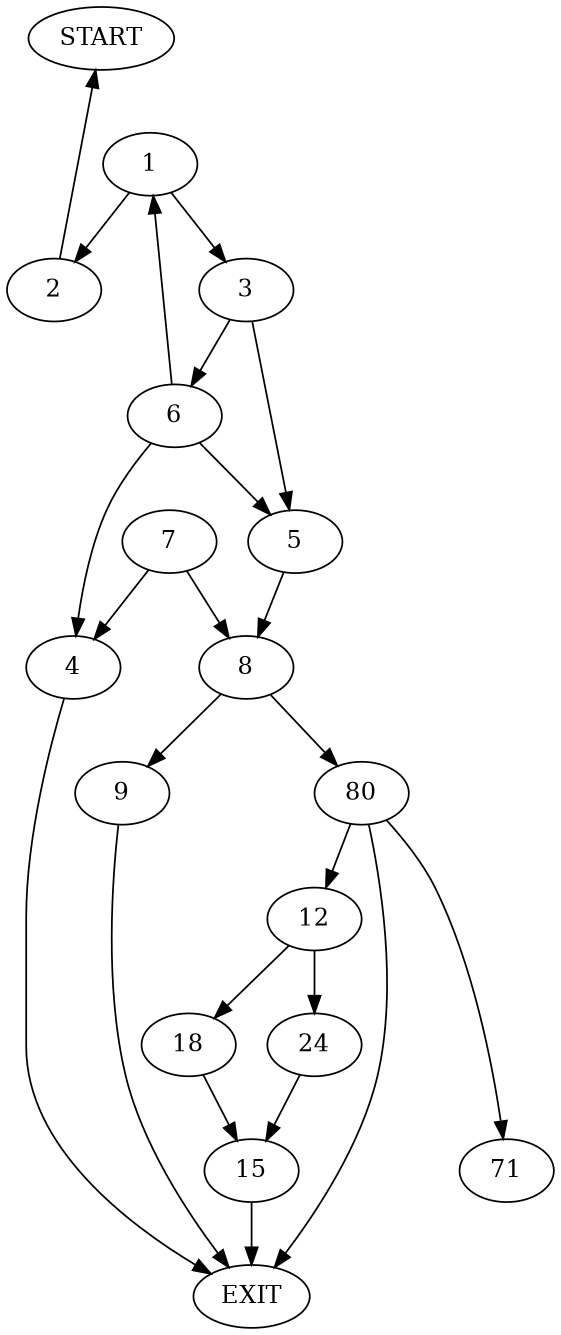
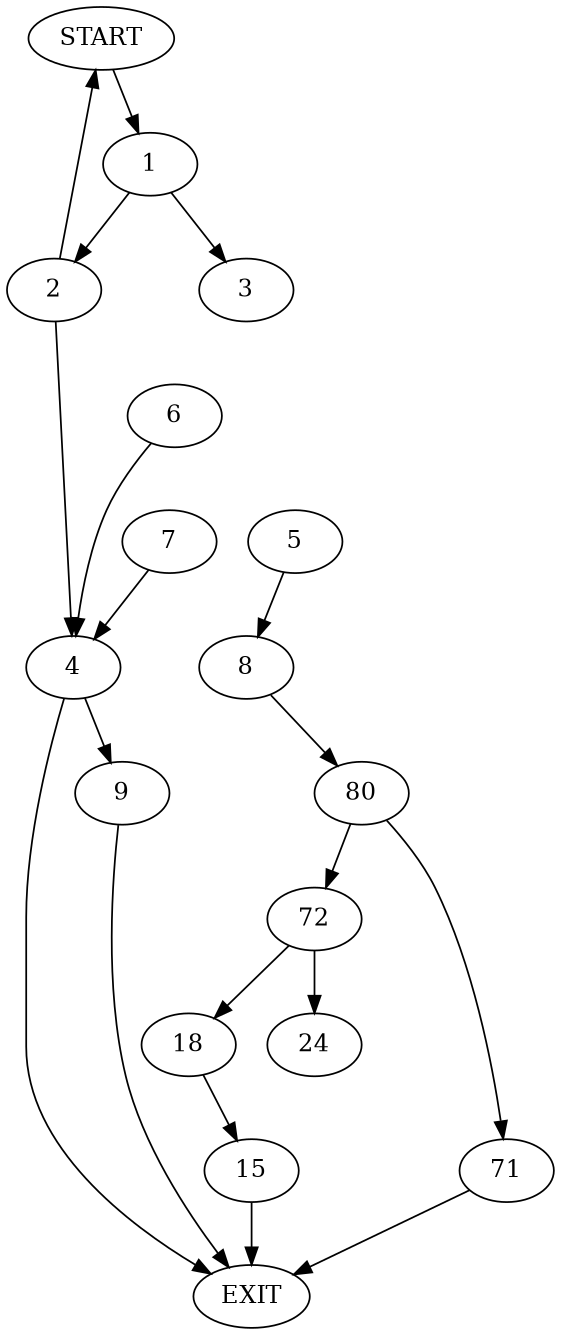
edge "6" -> "1": now "START" -> "1"
edge "3" -> "6": removed
edge "3" -> "5": removed
edge "2" -> "4": added
edge "6" -> "5": removed
edge "7" -> "8": removed
edge "8" -> "9": now "4" -> "9"
node "12": label "12" -> "72"
edge "80" -> "EXIT": now "71" -> "EXIT"
edge "24" -> "15": removed
